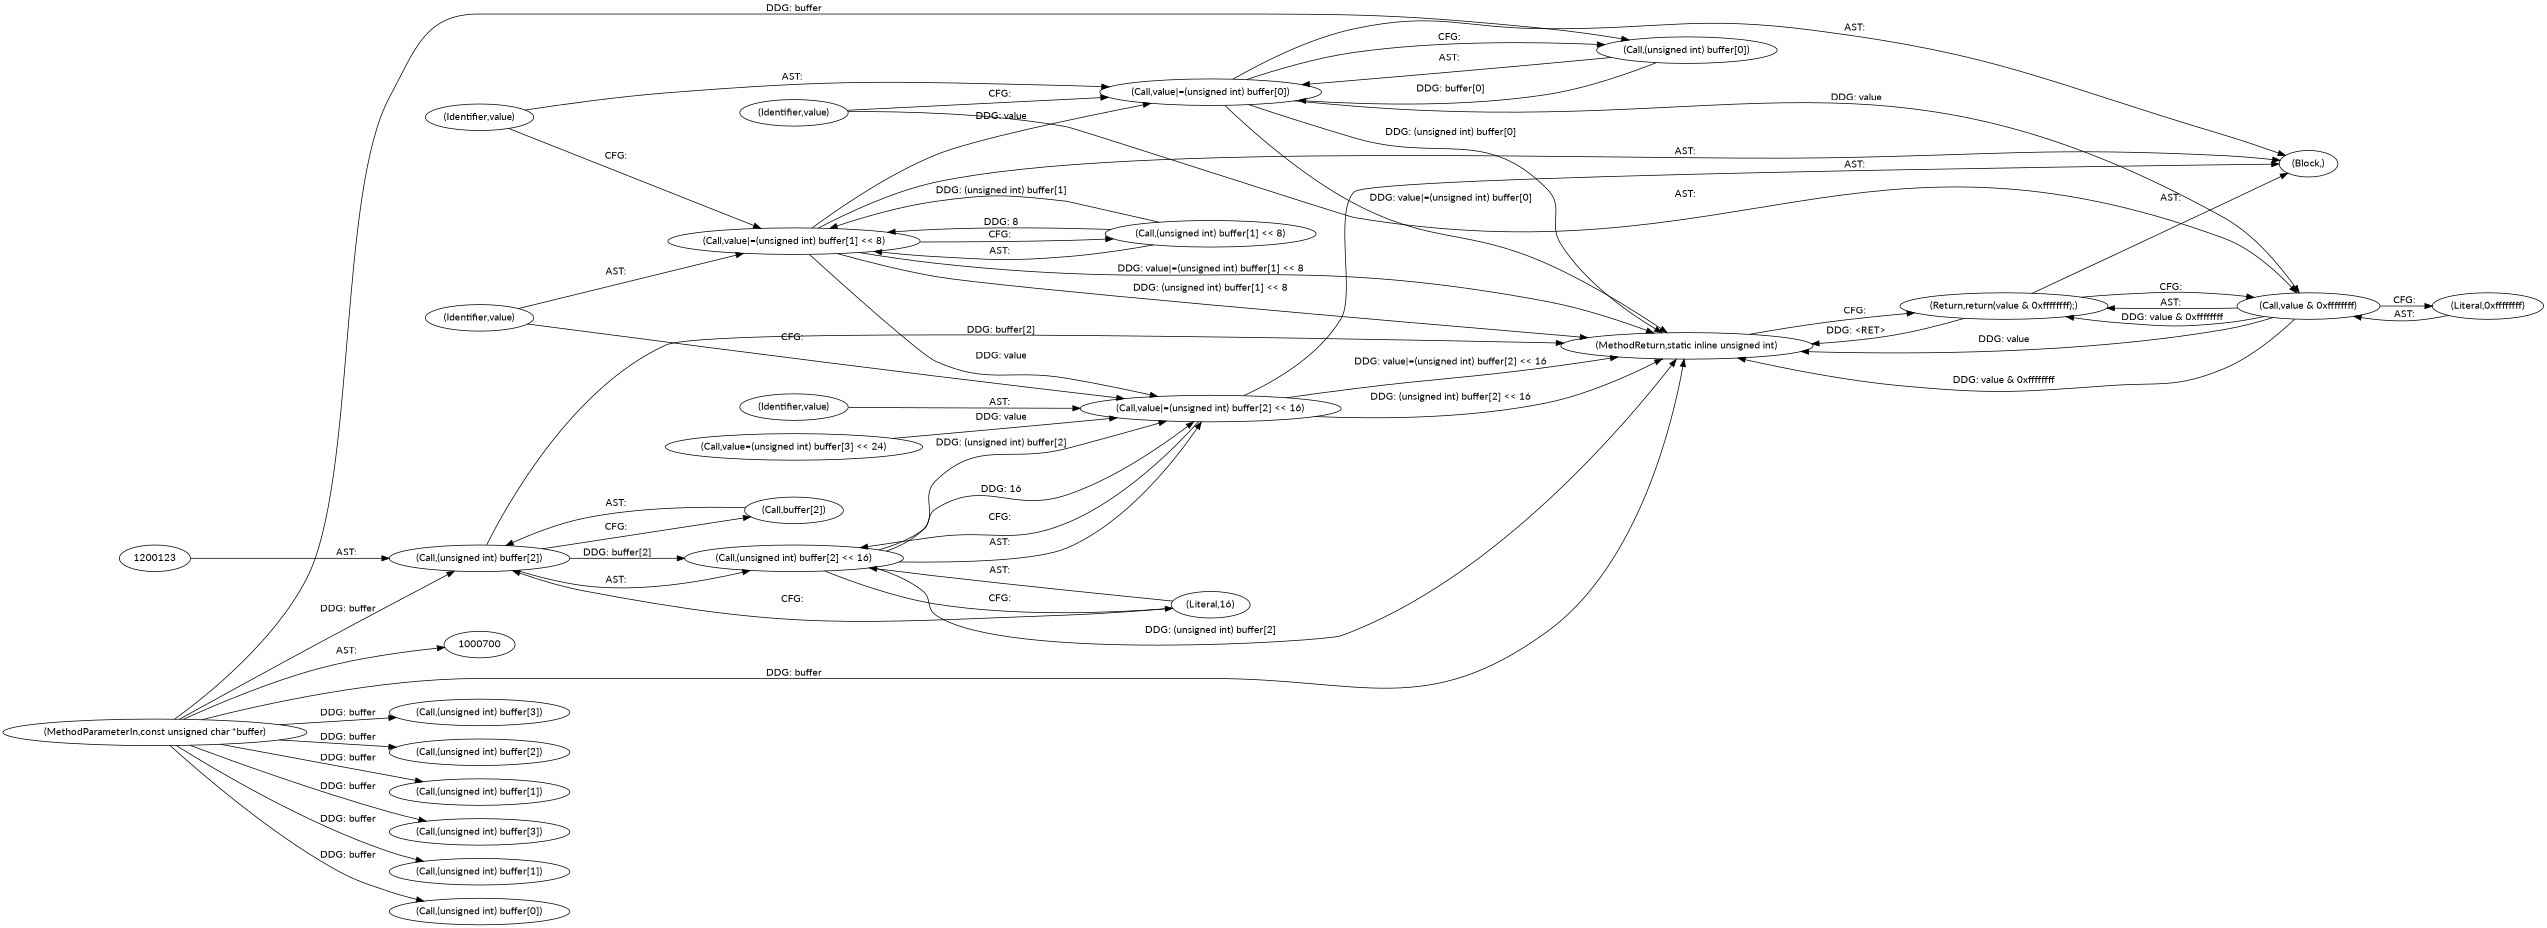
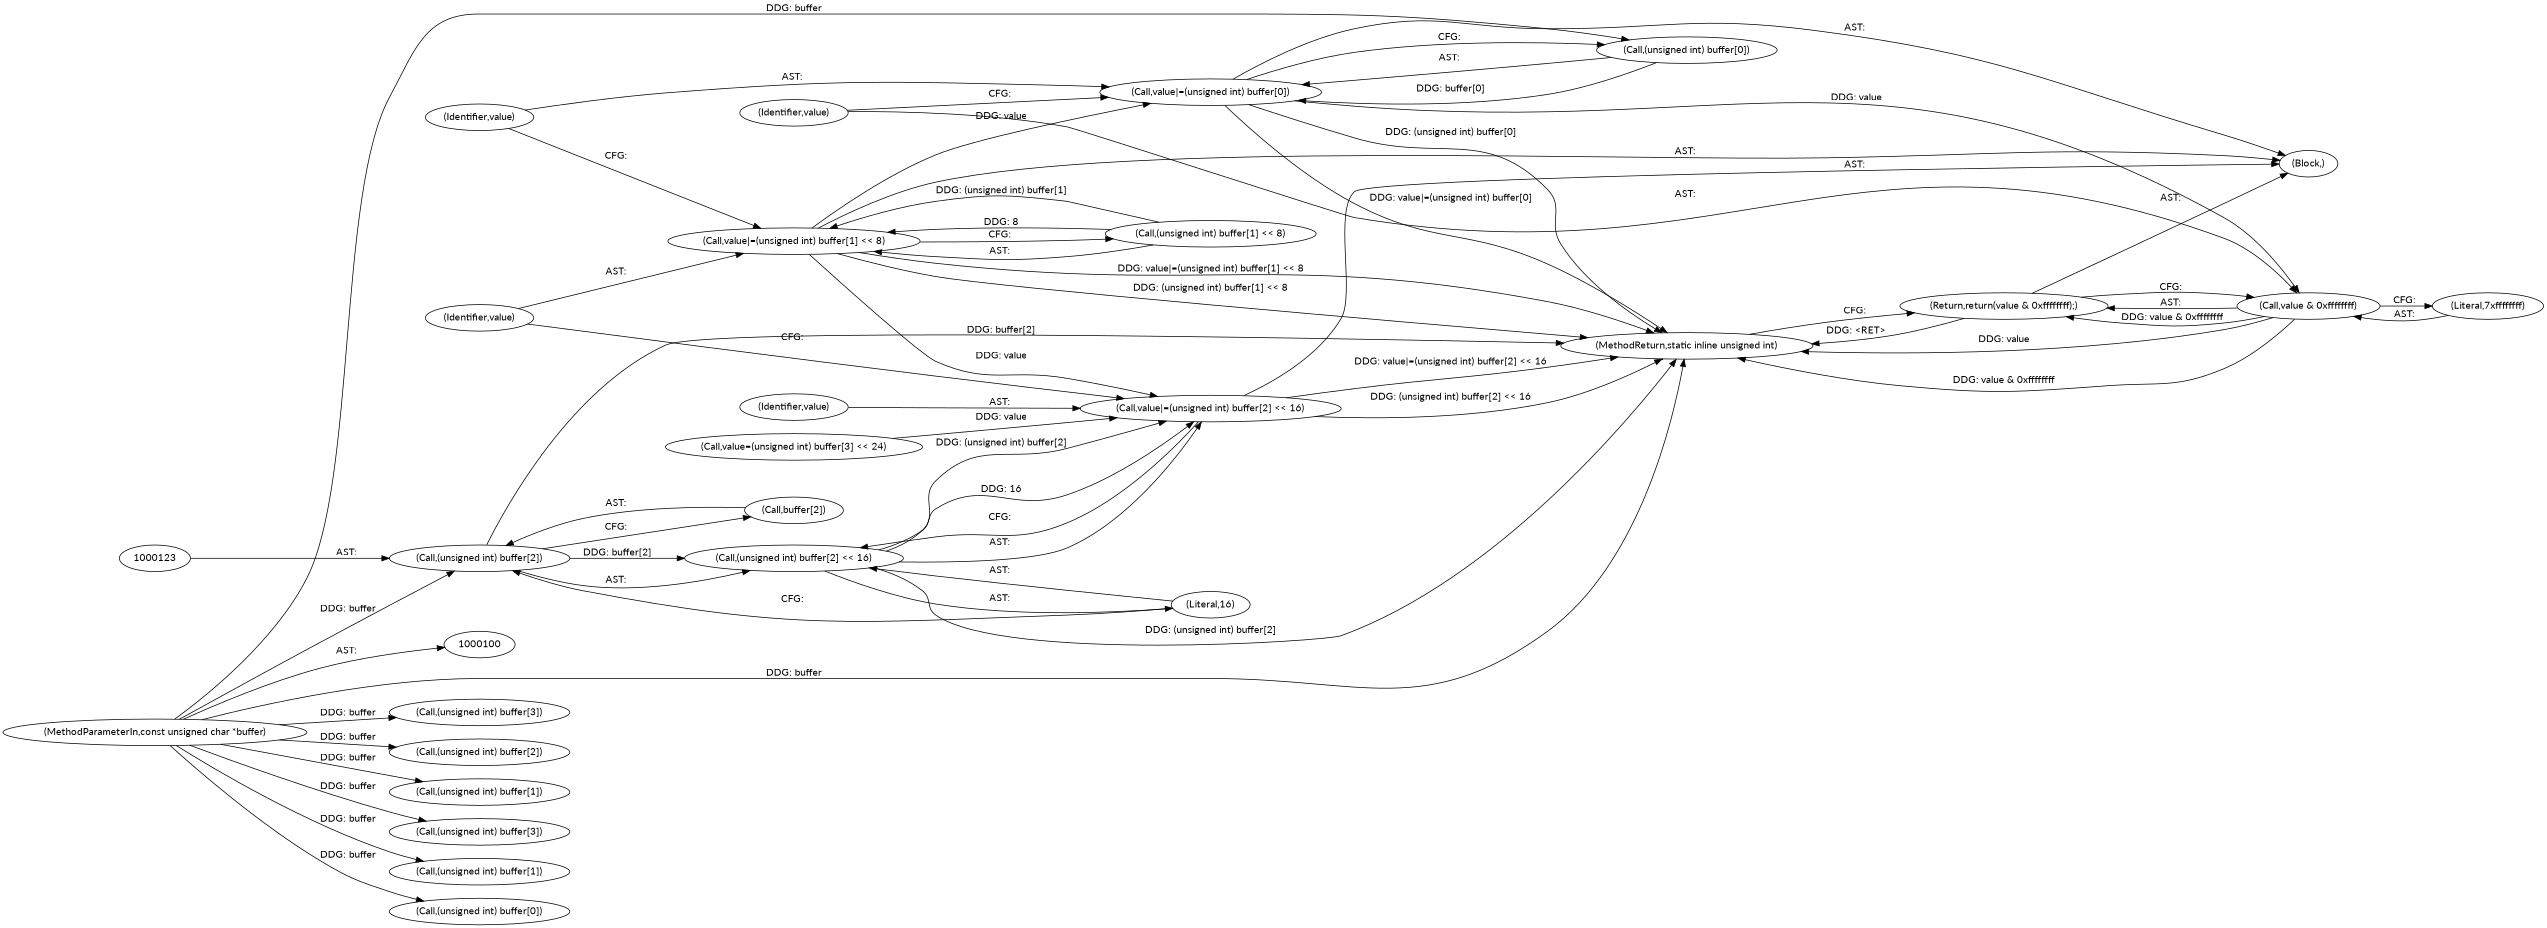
node "(Literal,0xffffffff)": label "(Literal,0xffffffff)" -> "(Literal,7xffffffff)"
node "1200123": label "1200123" -> "1000123"
edge "(Call,(unsigned int) buffer[2] << 16)" -> "(Literal,16)": label "CFG: " -> "AST: "
node "1000700": label "1000700" -> "1000100"
